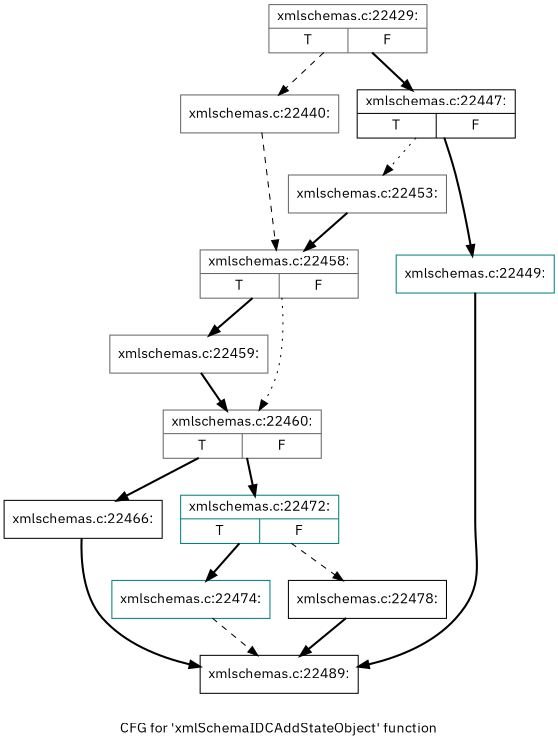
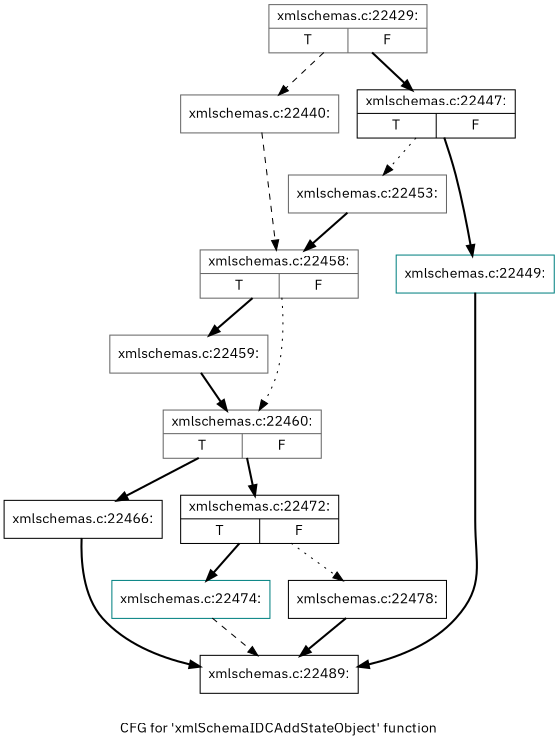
node "xmlschemas.c:22472:": color teal -> black
edge "xmlschemas.c:22472:" -> "xmlschemas.c:22478:": style dashed -> dotted
